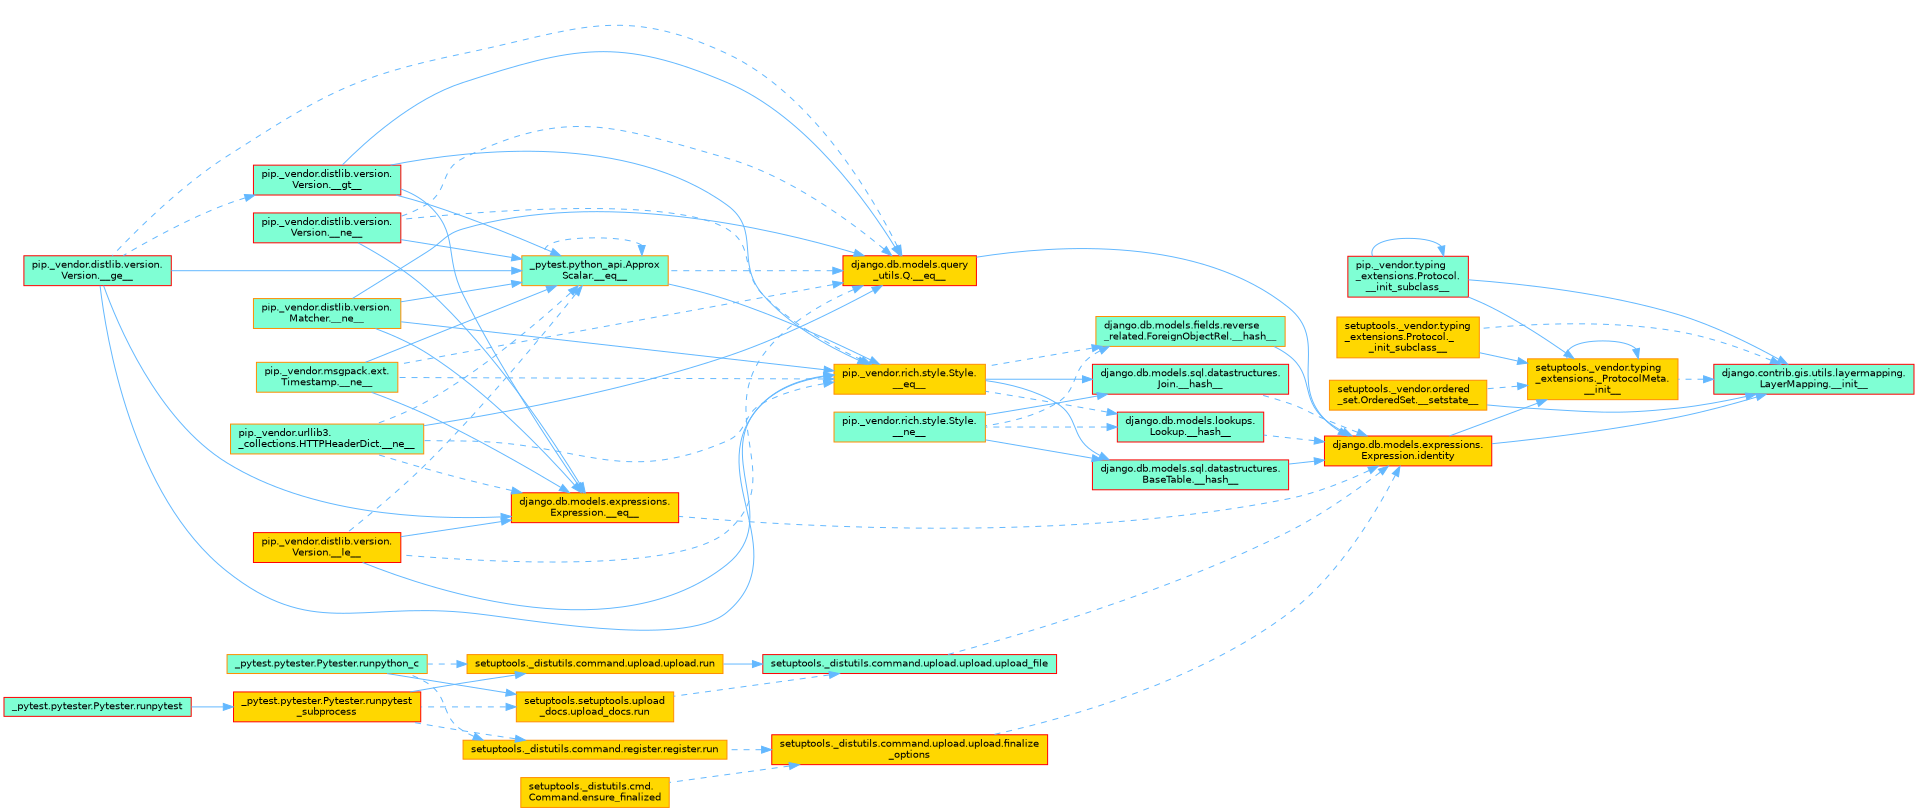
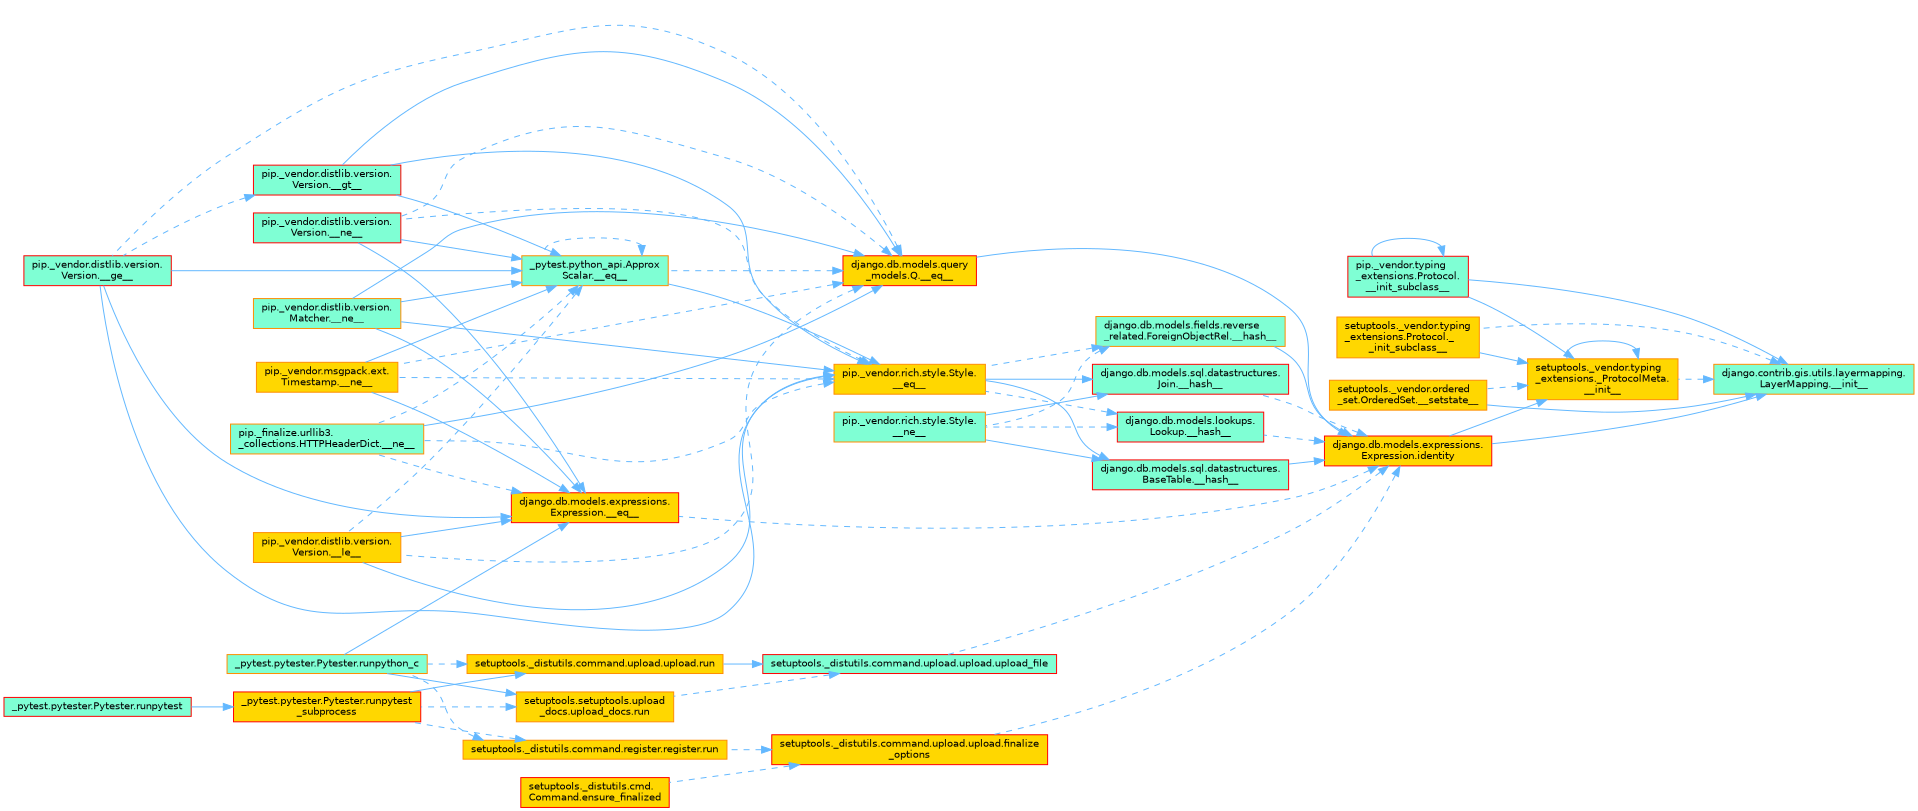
node "django.db.models.query _utils.Q.__eq__": label "django.db.models.query _utils.Q.__eq__" -> "django.db.models.query _models.Q.__eq__"
edge "pip._vendor.distlib.version. Version.__gt__" -> "django.db.models.expressions. Expression.__eq__": now "_pytest.pytester.Pytester.runpython_c" -> "django.db.models.expressions. Expression.__eq__"
node "pip._vendor.msgpack.ext. Timestamp.__ne__": fillcolor aquamarine -> gold
node "django.contrib.gis.utils.layermapping. LayerMapping.__init__": color red -> darkorange
node "pip._vendor.urllib3. _collections.HTTPHeaderDict.__ne__": label "pip._vendor.urllib3. _collections.HTTPHeaderDict.__ne__" -> "pip._finalize.urllib3. _collections.HTTPHeaderDict.__ne__"
node "pip._vendor.distlib.version. Version.__le__": color red -> darkorange
node "setuptools._distutils.cmd. Command.ensure_finalized": color darkorange -> red
